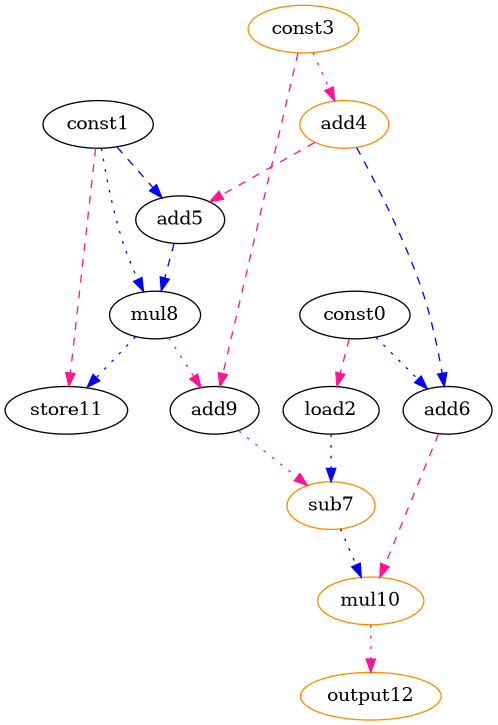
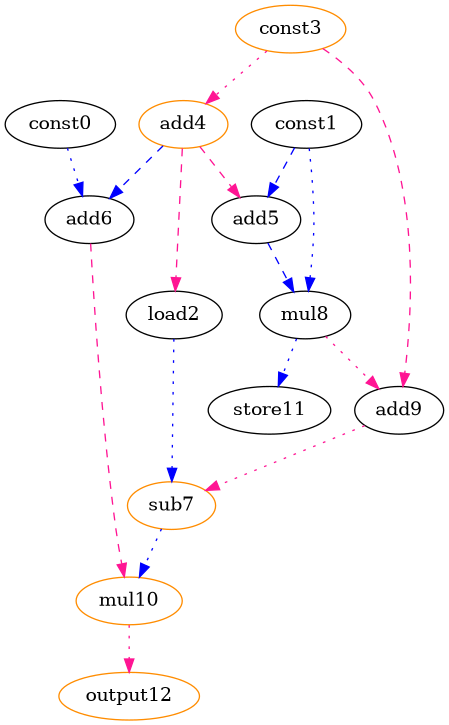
edge "const1" -> "store11": removed
edge "const0" -> "load2": now "add4" -> "load2"
